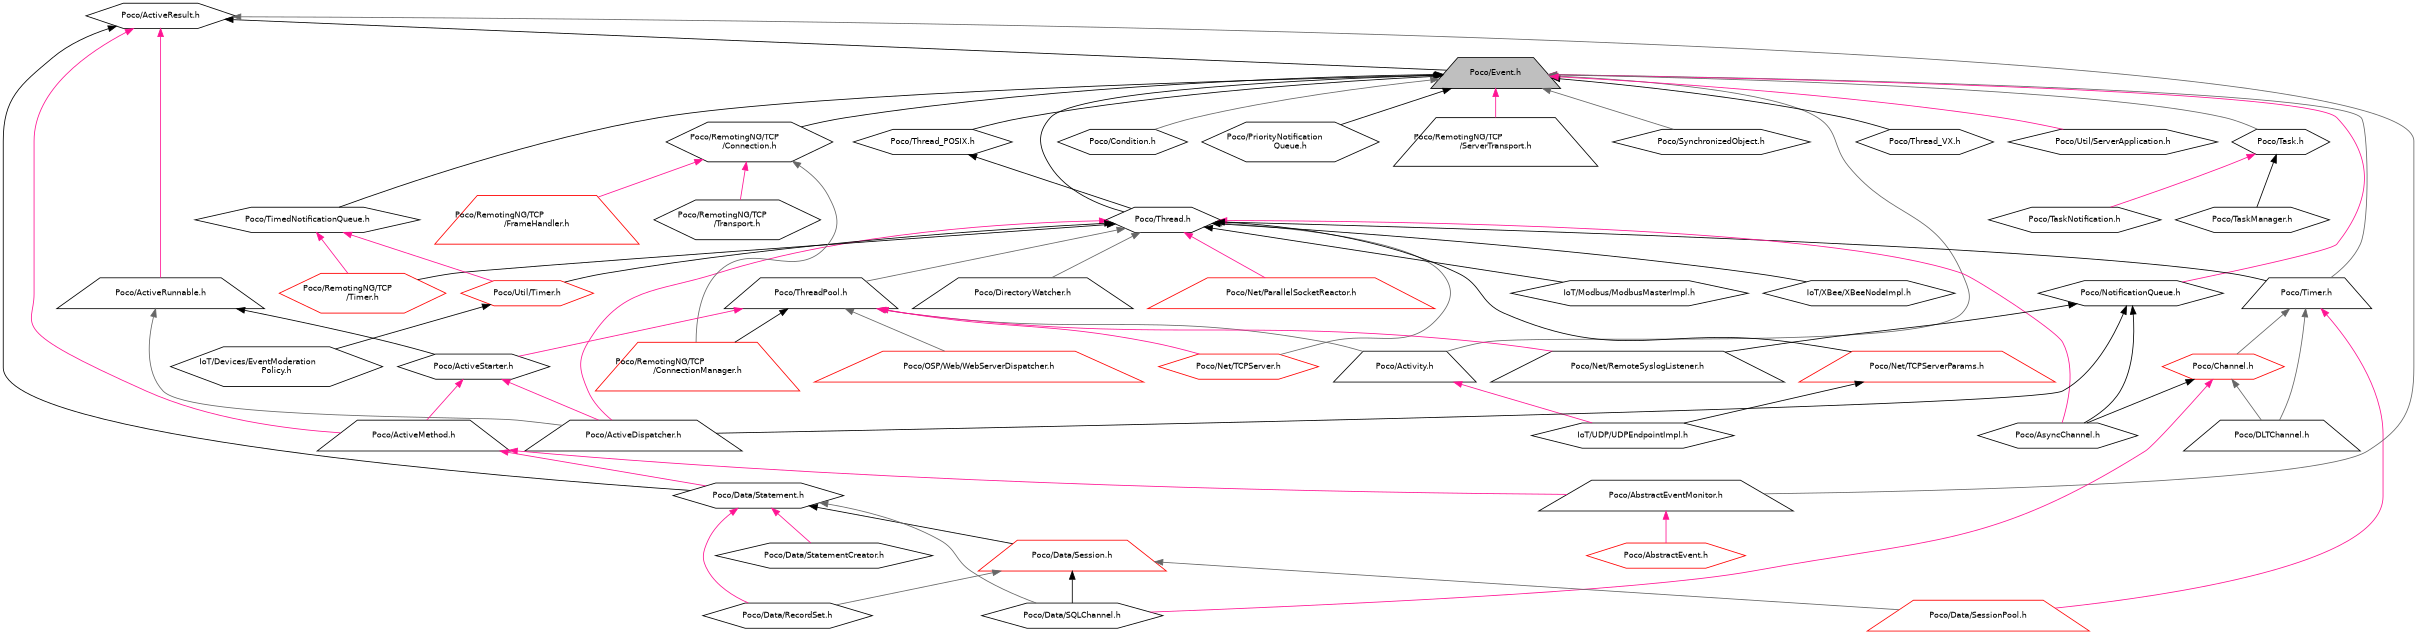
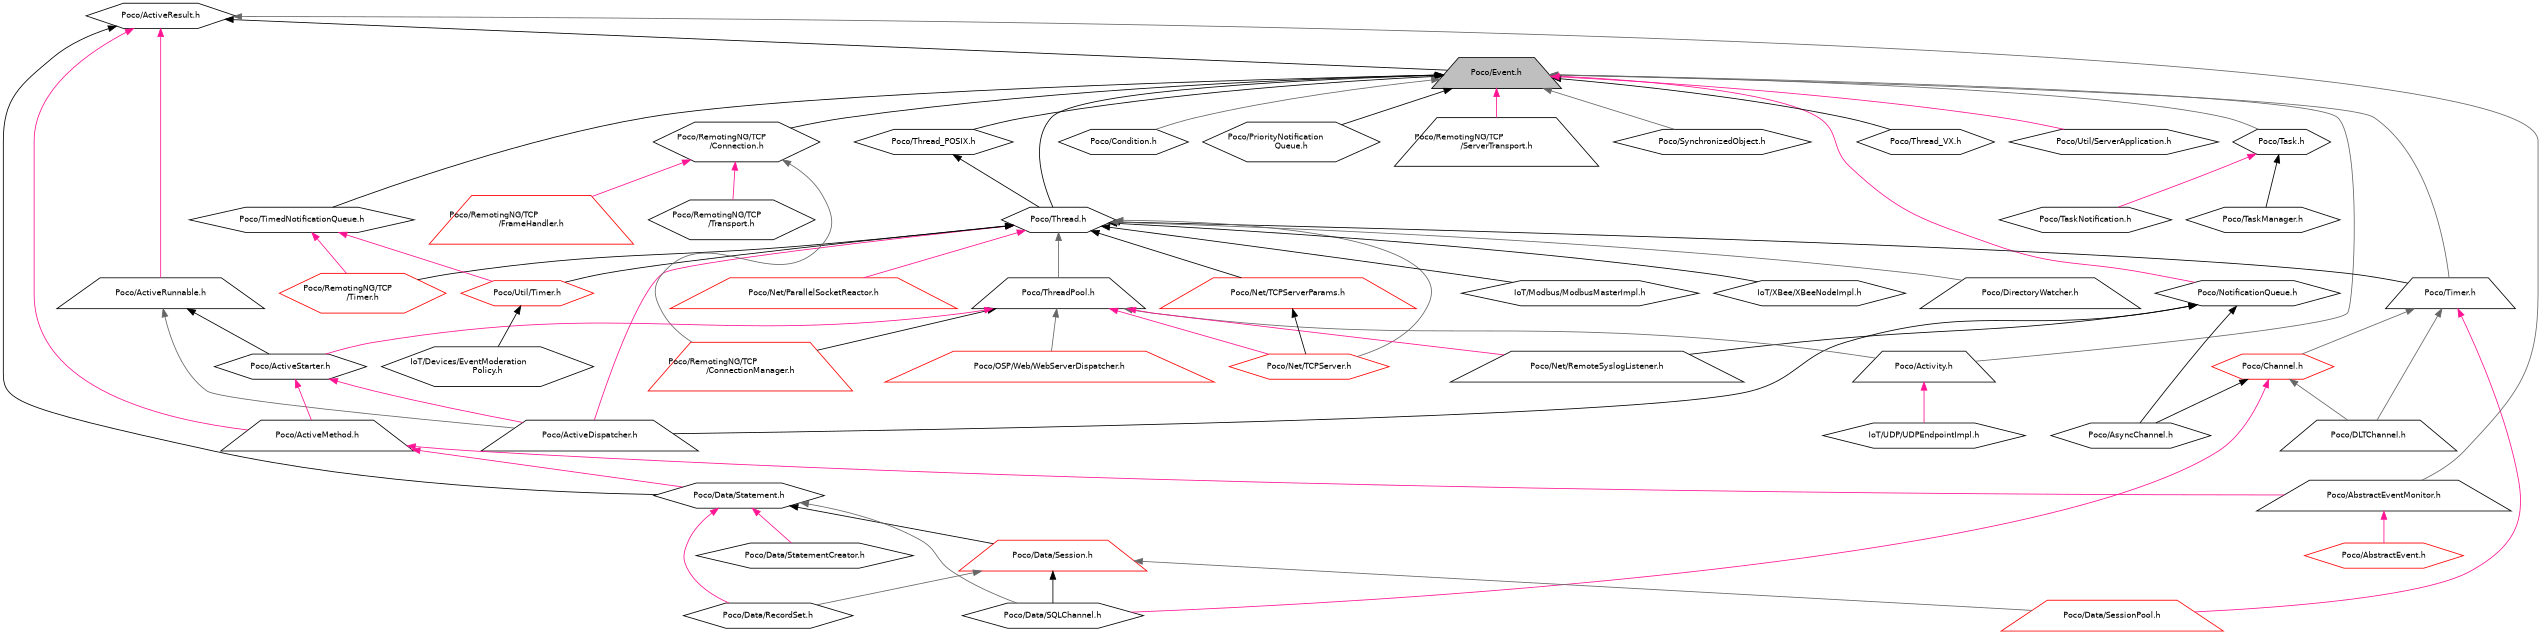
edge "Poco/AsyncChannel.h" -> "Poco/Thread.h": removed
edge "IoT/UDP/UDPEndpointImpl.h" -> "Poco/Net/TCPServerParams.h": now "Poco/Net/TCPServer.h" -> "Poco/Net/TCPServerParams.h"
